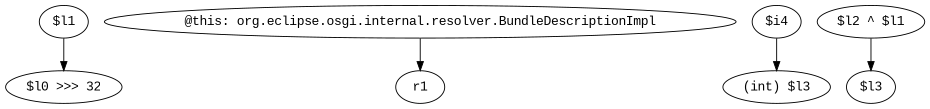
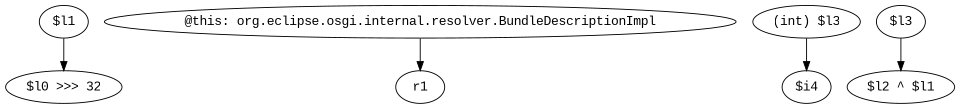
edge "$i4" -> "(int) $l3": reversed
edge "$l2 ^ $l1" -> "$l3": reversed
